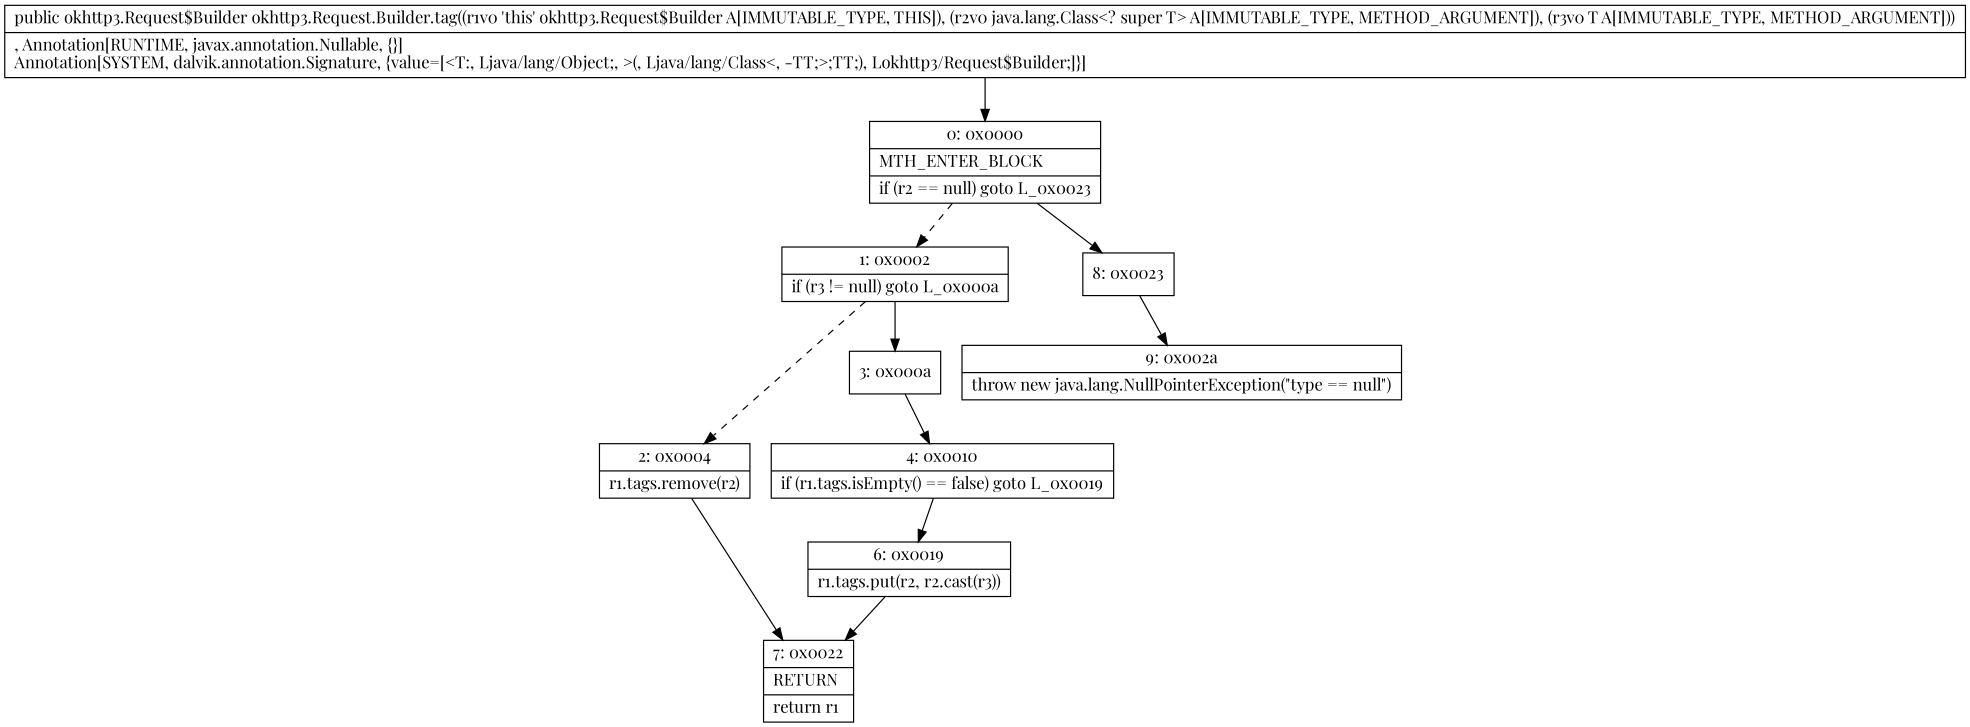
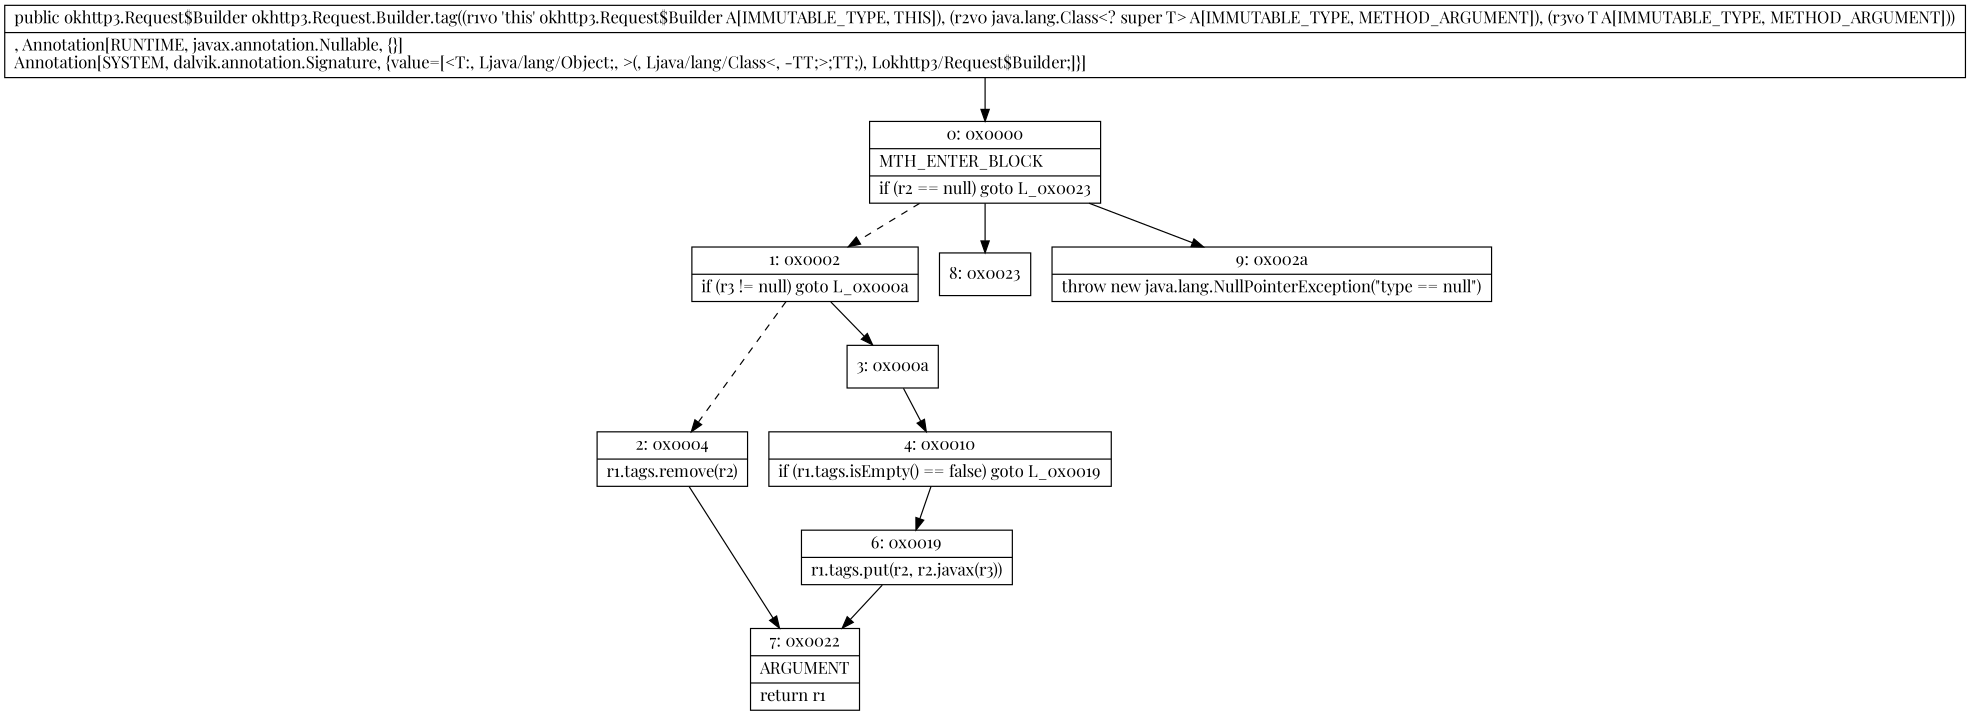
edge "8: 0x0023" -> "9: 0x002a": now "0: 0x0000" -> "9: 0x002a"
node "6: 0x0019": text "r1.tags.put(r2, r2.cast(r3))" -> "r1.tags.put(r2, r2.javax(r3))"
node "7: 0x0022": text "RETURN" -> "ARGUMENT"
